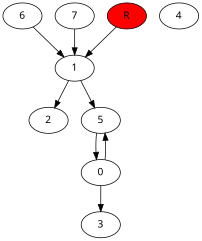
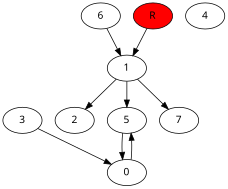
edge "7" -> "1": reversed
edge "0" -> "3": reversed
